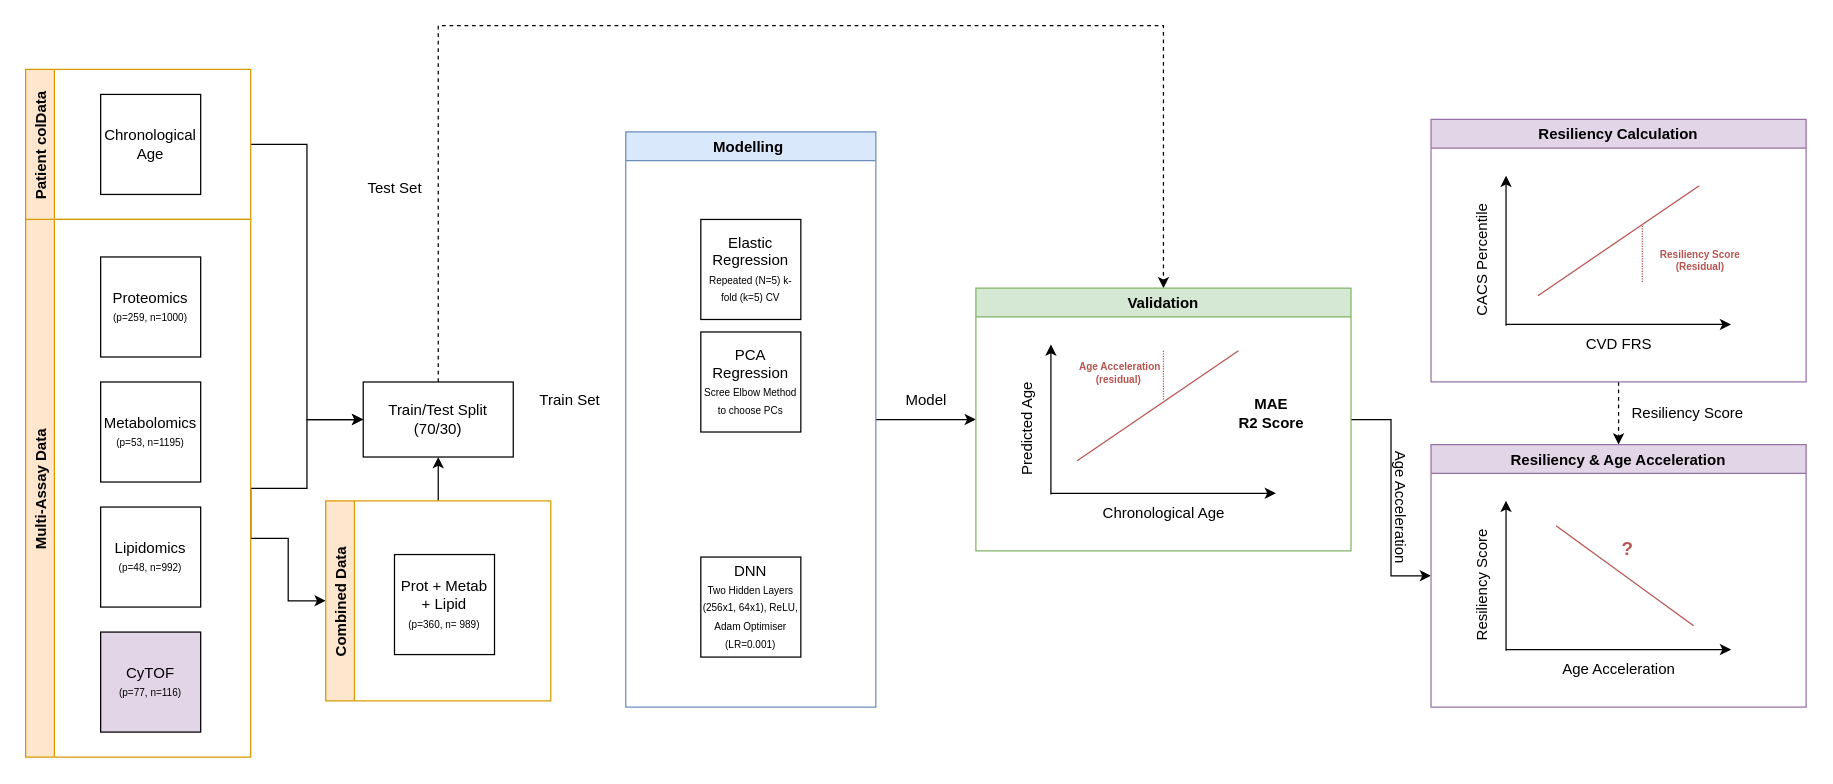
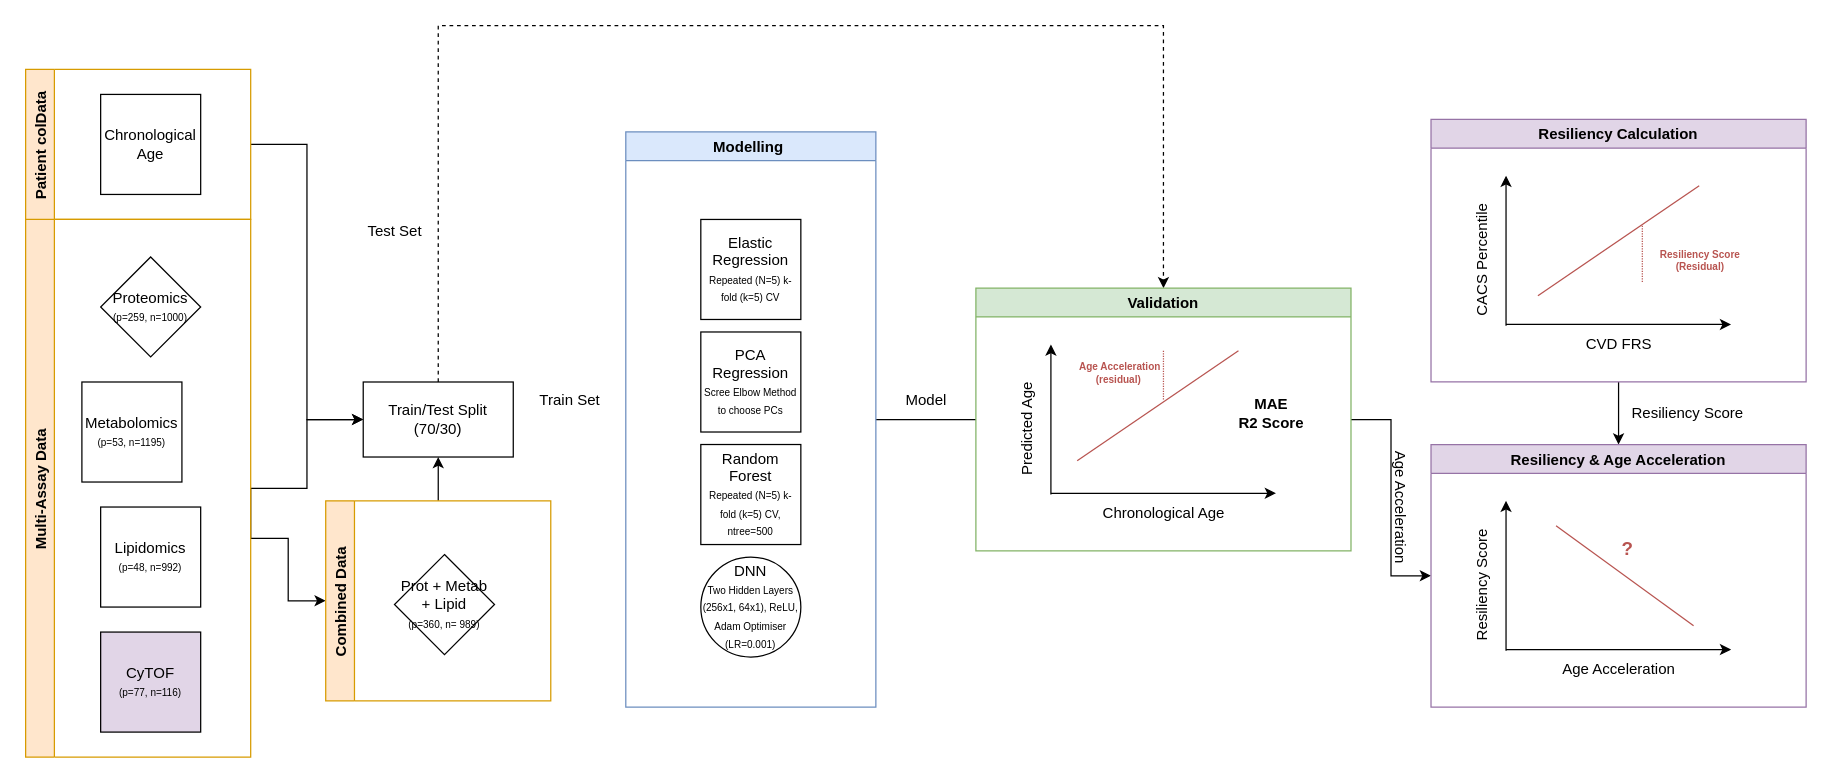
node "Test Set": moved (394, 188) -> (394, 232)
node "Proteomics (p=259, n=1000)": shape rectangle -> diamond
edge "Resiliency Calculation" -> "Resiliency & Age Acceleration": style dashed -> solid
edge "Modelling" -> "Validation": arrowhead classic -> none
node "Metabolomics (p=53, n=1195)": moved (151, 432) -> (132, 432)
node "Random Forest Repeated (N=5) k-fold (k=5) CV, ntree=500": added
node "Prot + Metab + Lipid (p=360, n= 989)": shape rectangle -> diamond
node "DNN Two Hidden Layers (256x1, 64x1), ReLU, Adam Optimiser (LR=0.001)": shape rectangle -> ellipse
